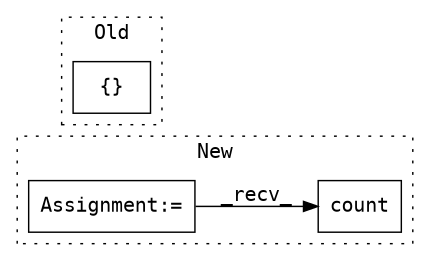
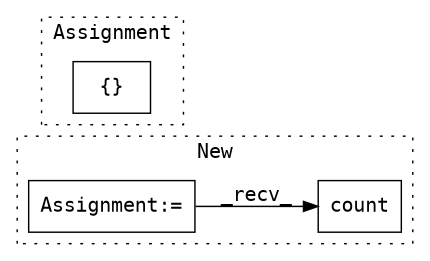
cluster "Old": label "Old" -> "Assignment"
